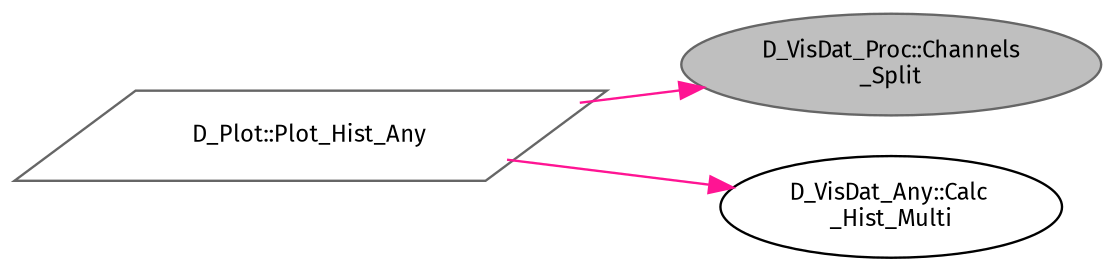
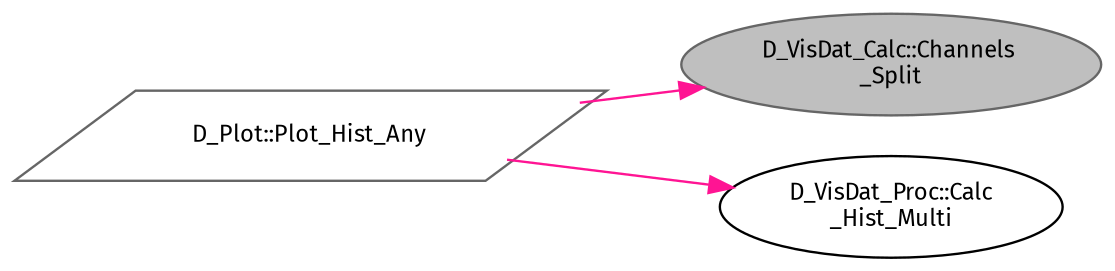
node "D_VisDat_Proc::Channels _Split": label "D_VisDat_Proc::Channels _Split" -> "D_VisDat_Calc::Channels _Split"
node "D_VisDat_Any::Calc _Hist_Multi": label "D_VisDat_Any::Calc _Hist_Multi" -> "D_VisDat_Proc::Calc _Hist_Multi"
